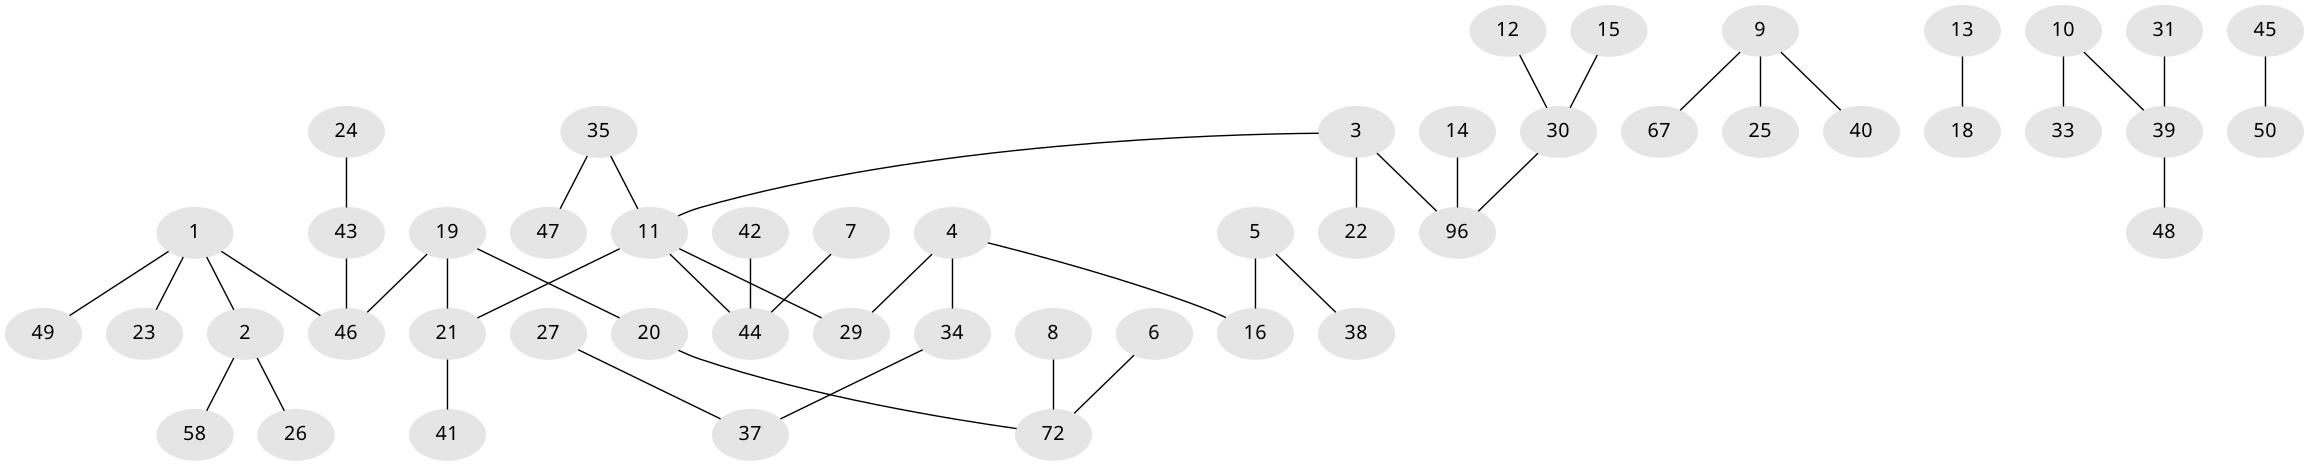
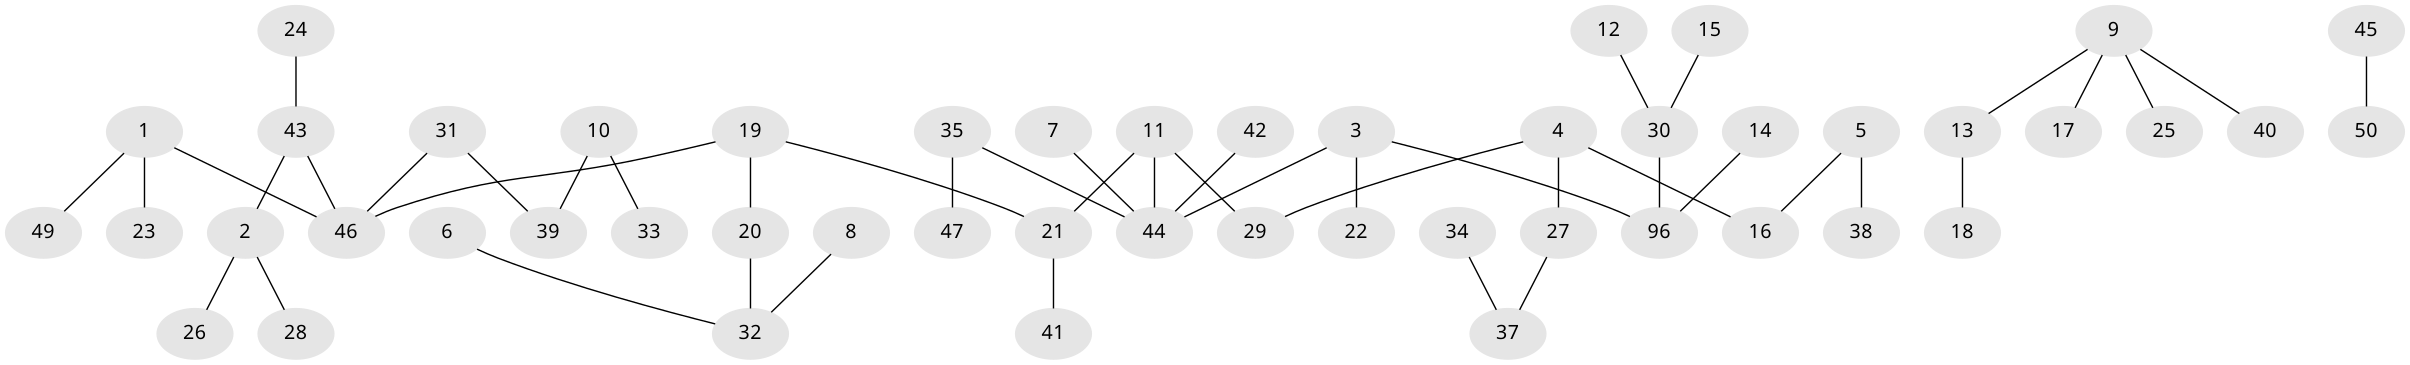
edge "9" -- "13": added
node "67": label "67" -> "17"
edge "3" -- "11": now "3" -- "44"
edge "31" -- "46": added
edge "35" -- "11": now "35" -- "44"
node "48": removed
edge "1" -- "2": now "43" -- "2"
edge "4" -- "34": now "4" -- "27"
node "58": label "58" -> "28"
node "72": label "72" -> "32"
